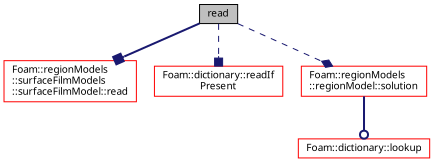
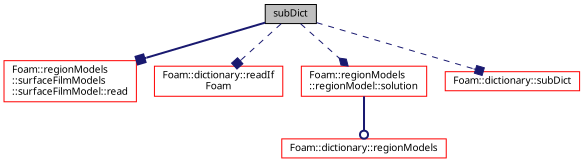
node "read": label "read" -> "subDict"
node "Foam::dictionary::readIf Present": label "Foam::dictionary::readIf Present" -> "Foam::dictionary::readIf Foam"
node "Foam::dictionary::subDict": added
node "Foam::dictionary::lookup": label "Foam::dictionary::lookup" -> "Foam::dictionary::regionModels"
